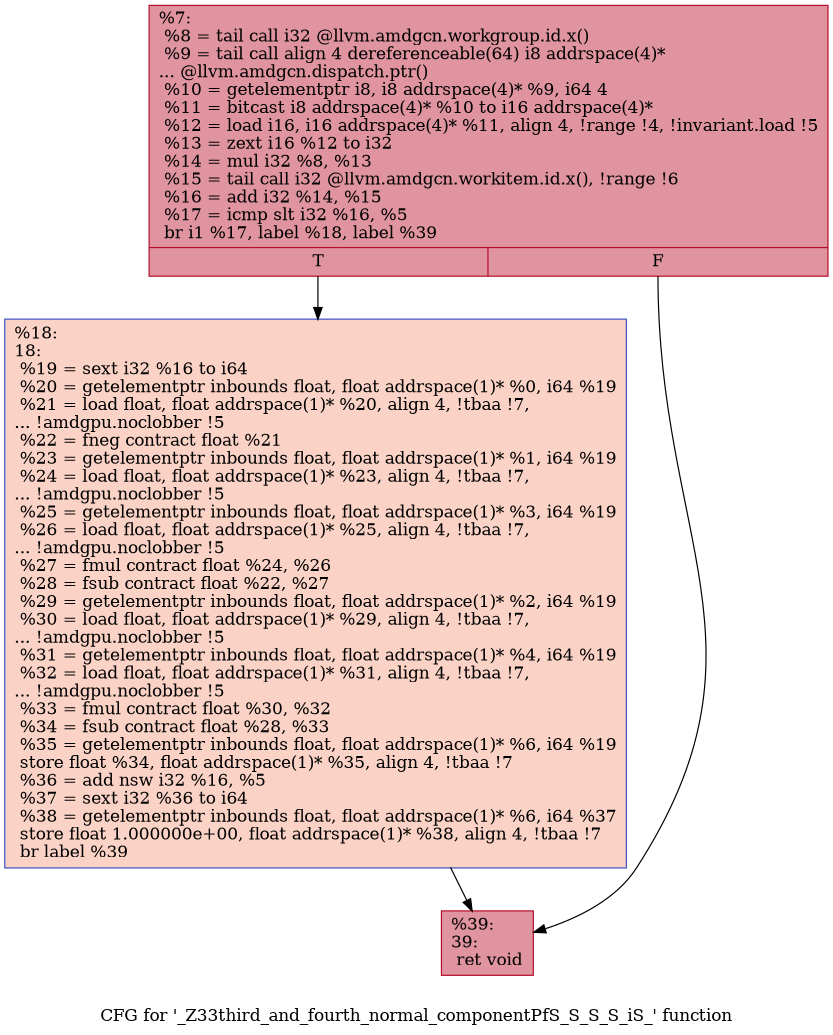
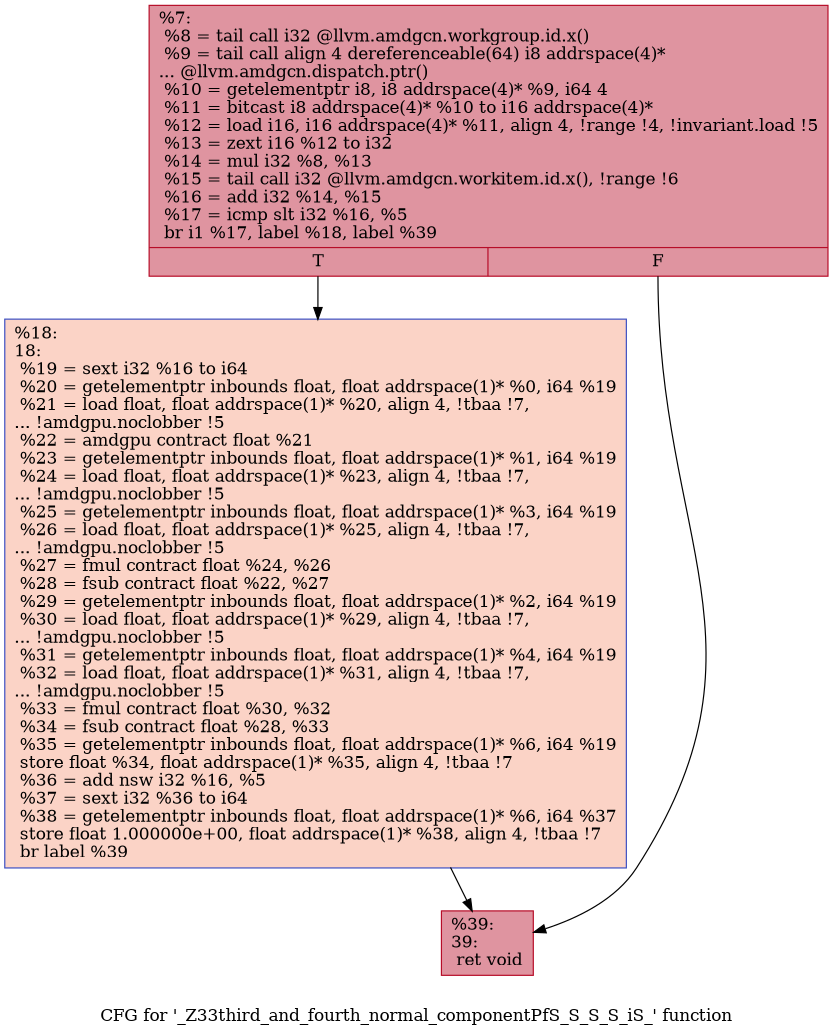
node "%18:": text "%22 = fneg contract float %21" -> "%22 = amdgpu contract float %21"
